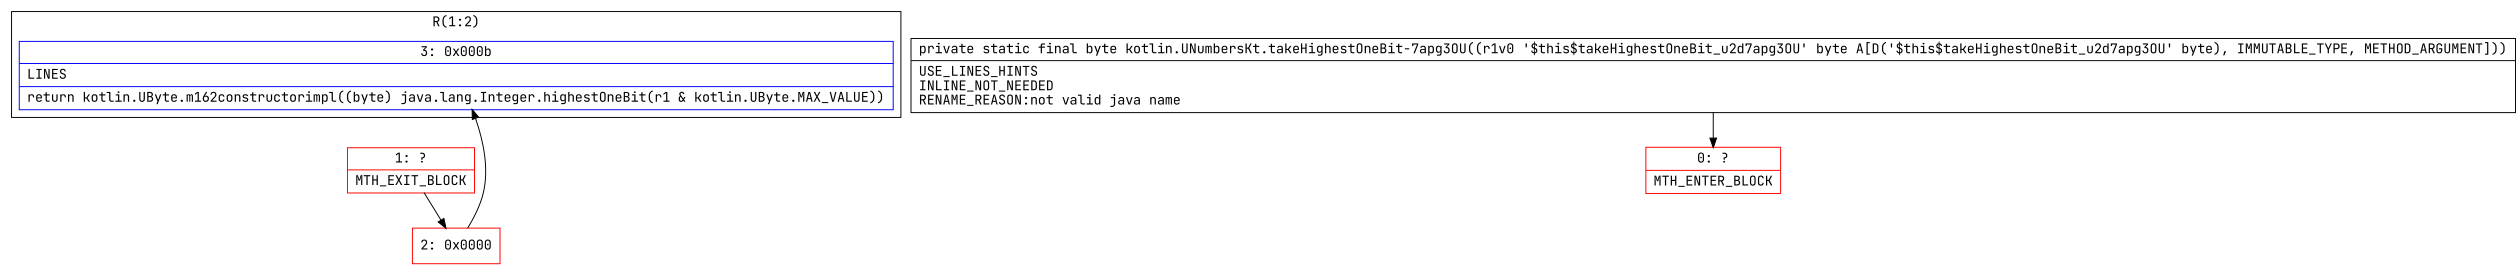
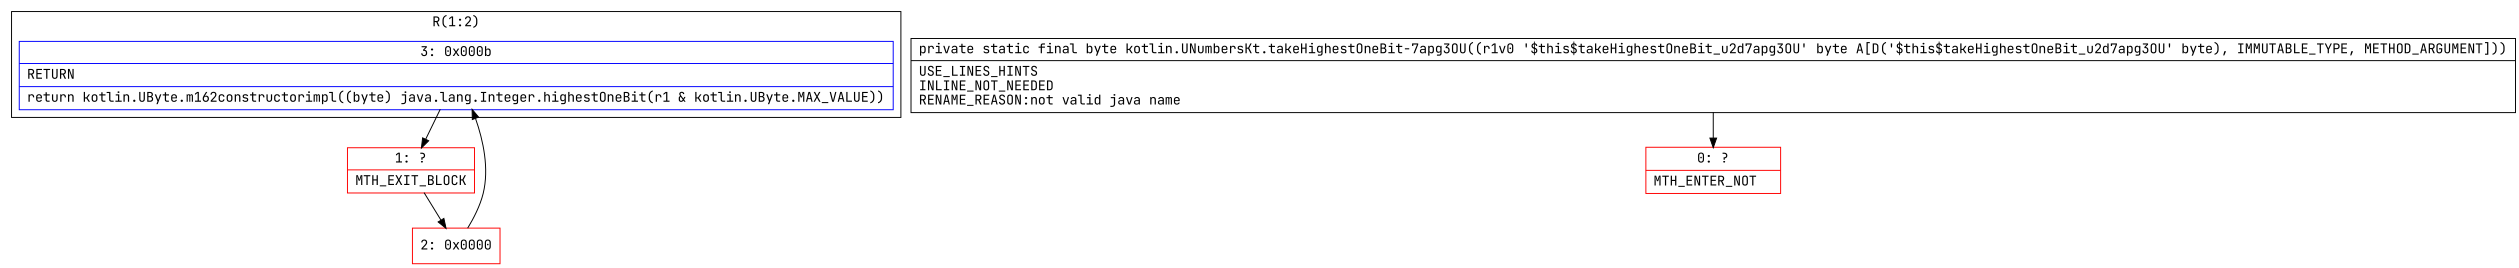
node "3: 0x000b": text "LINES" -> "RETURN"
edge "3: 0x000b" -> "1: ?": added
node "0: ?": text "MTH_ENTER_BLOCK" -> "MTH_ENTER_NOT"
